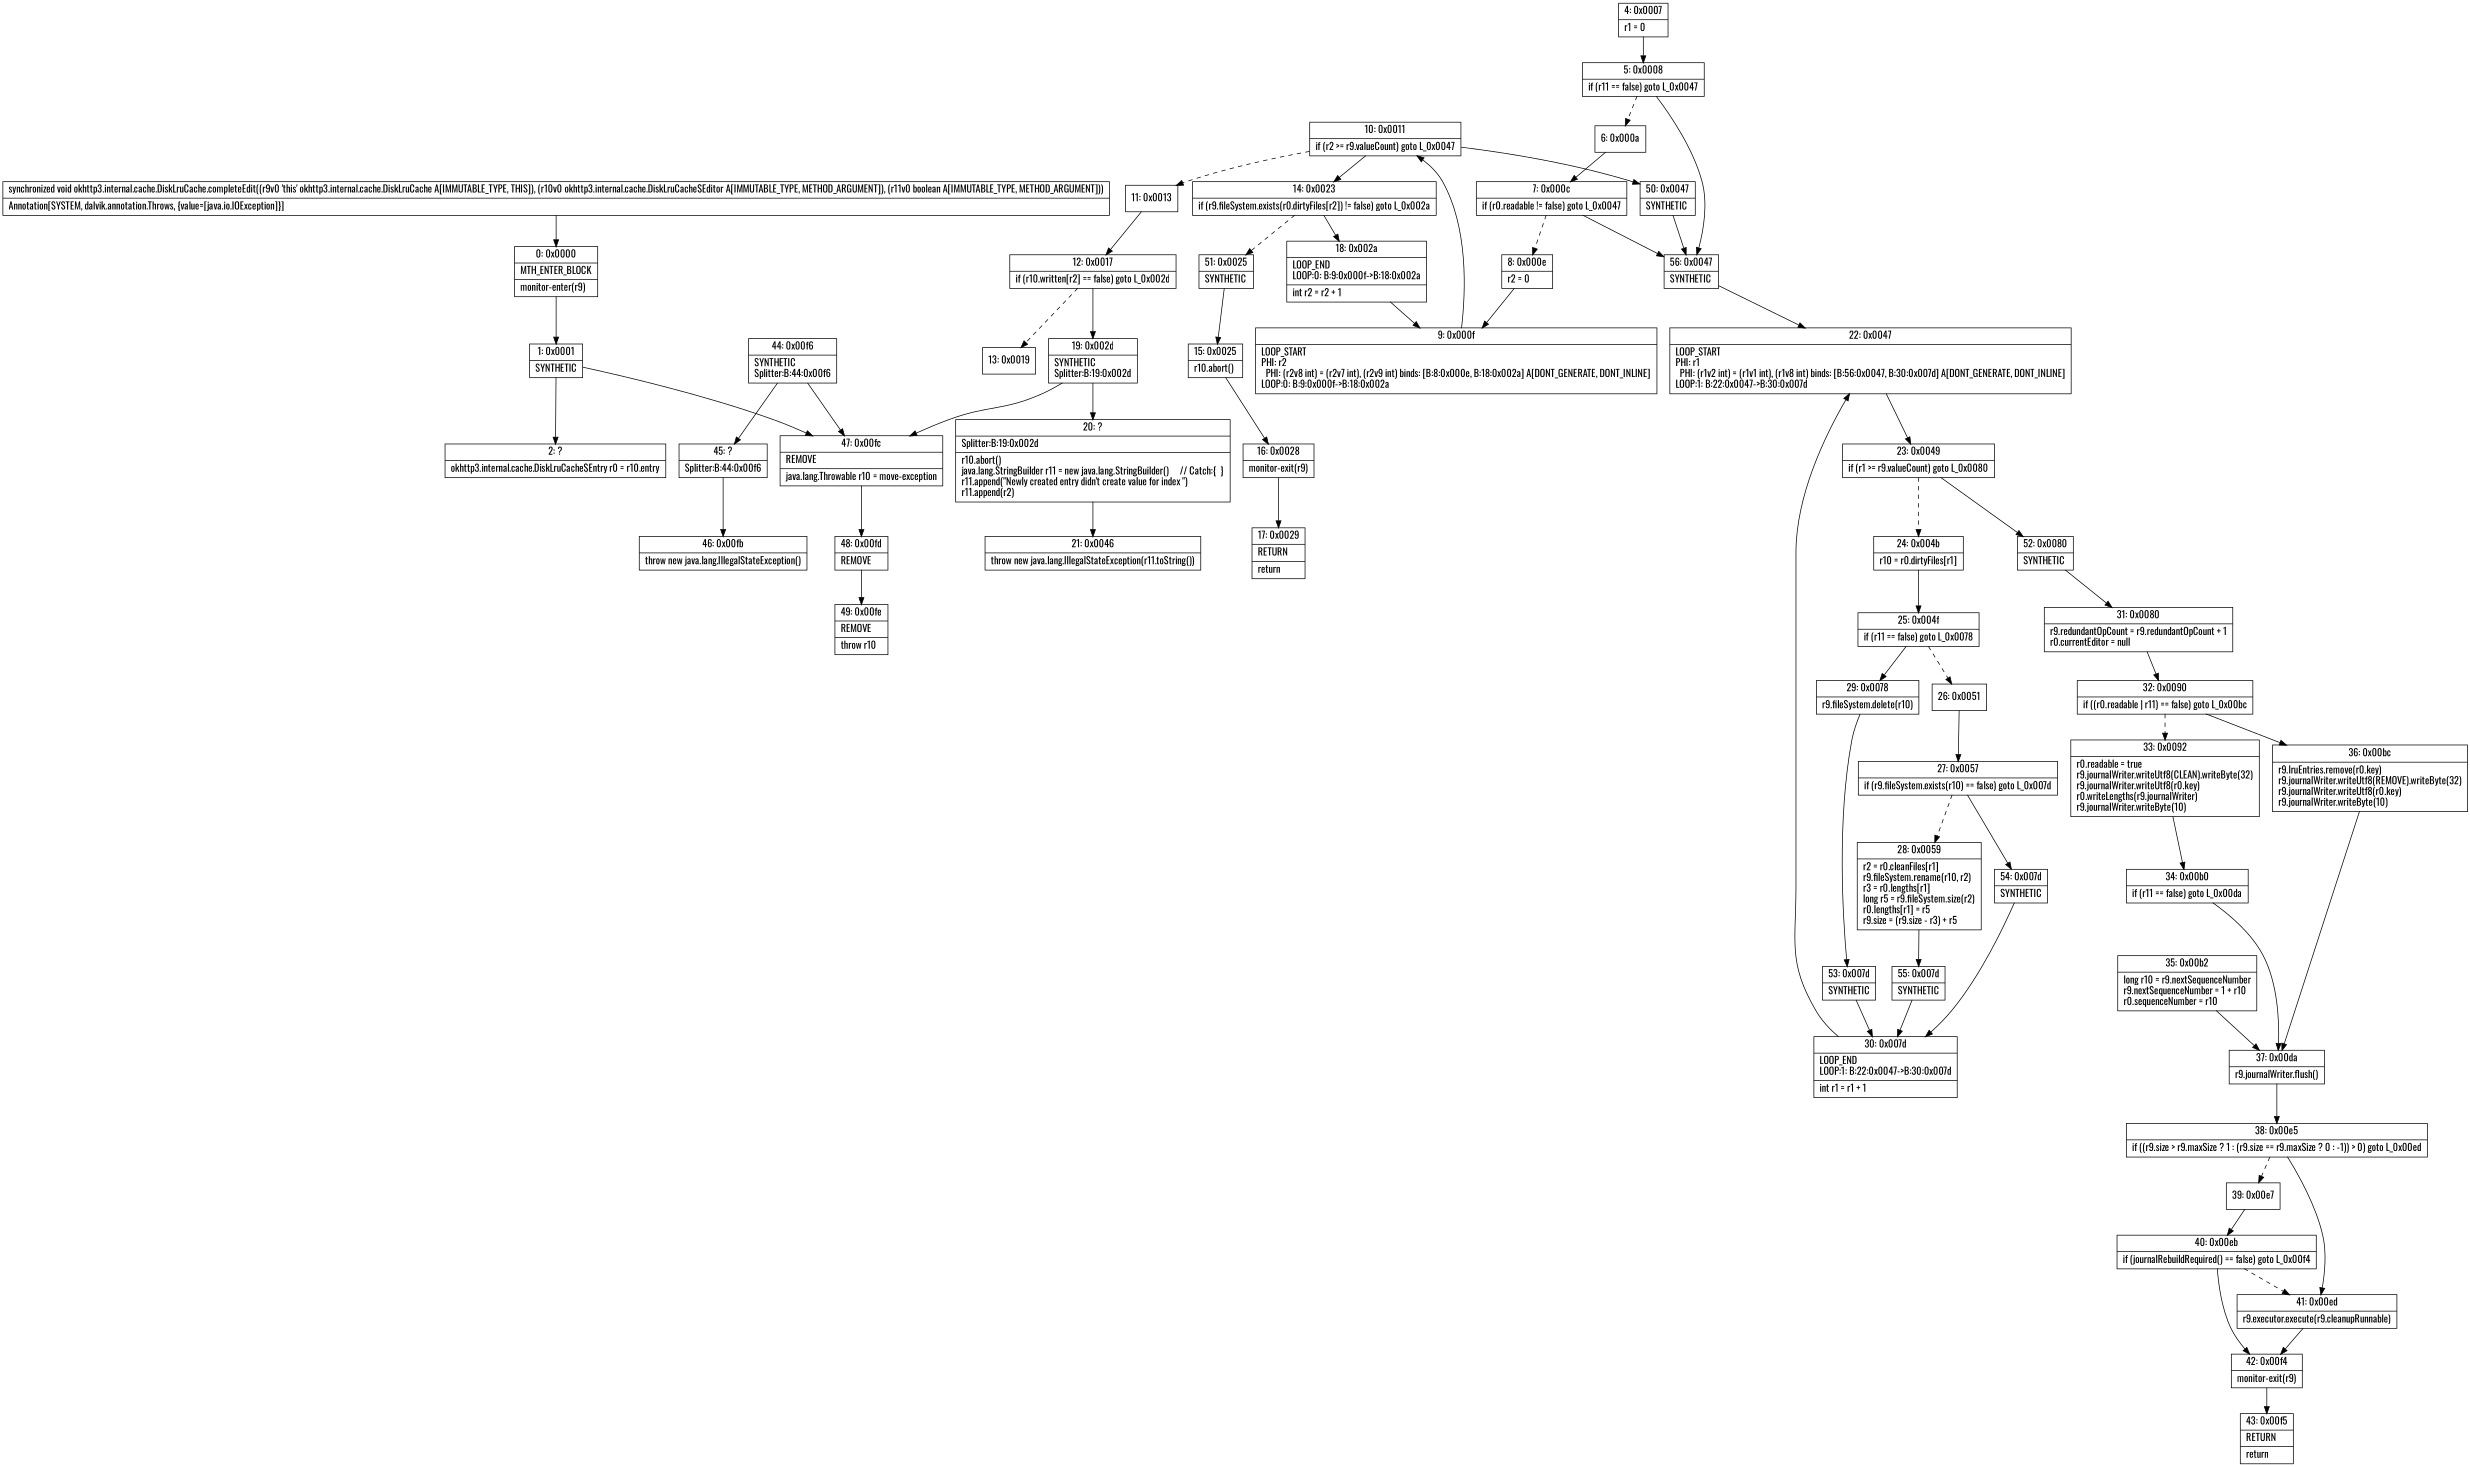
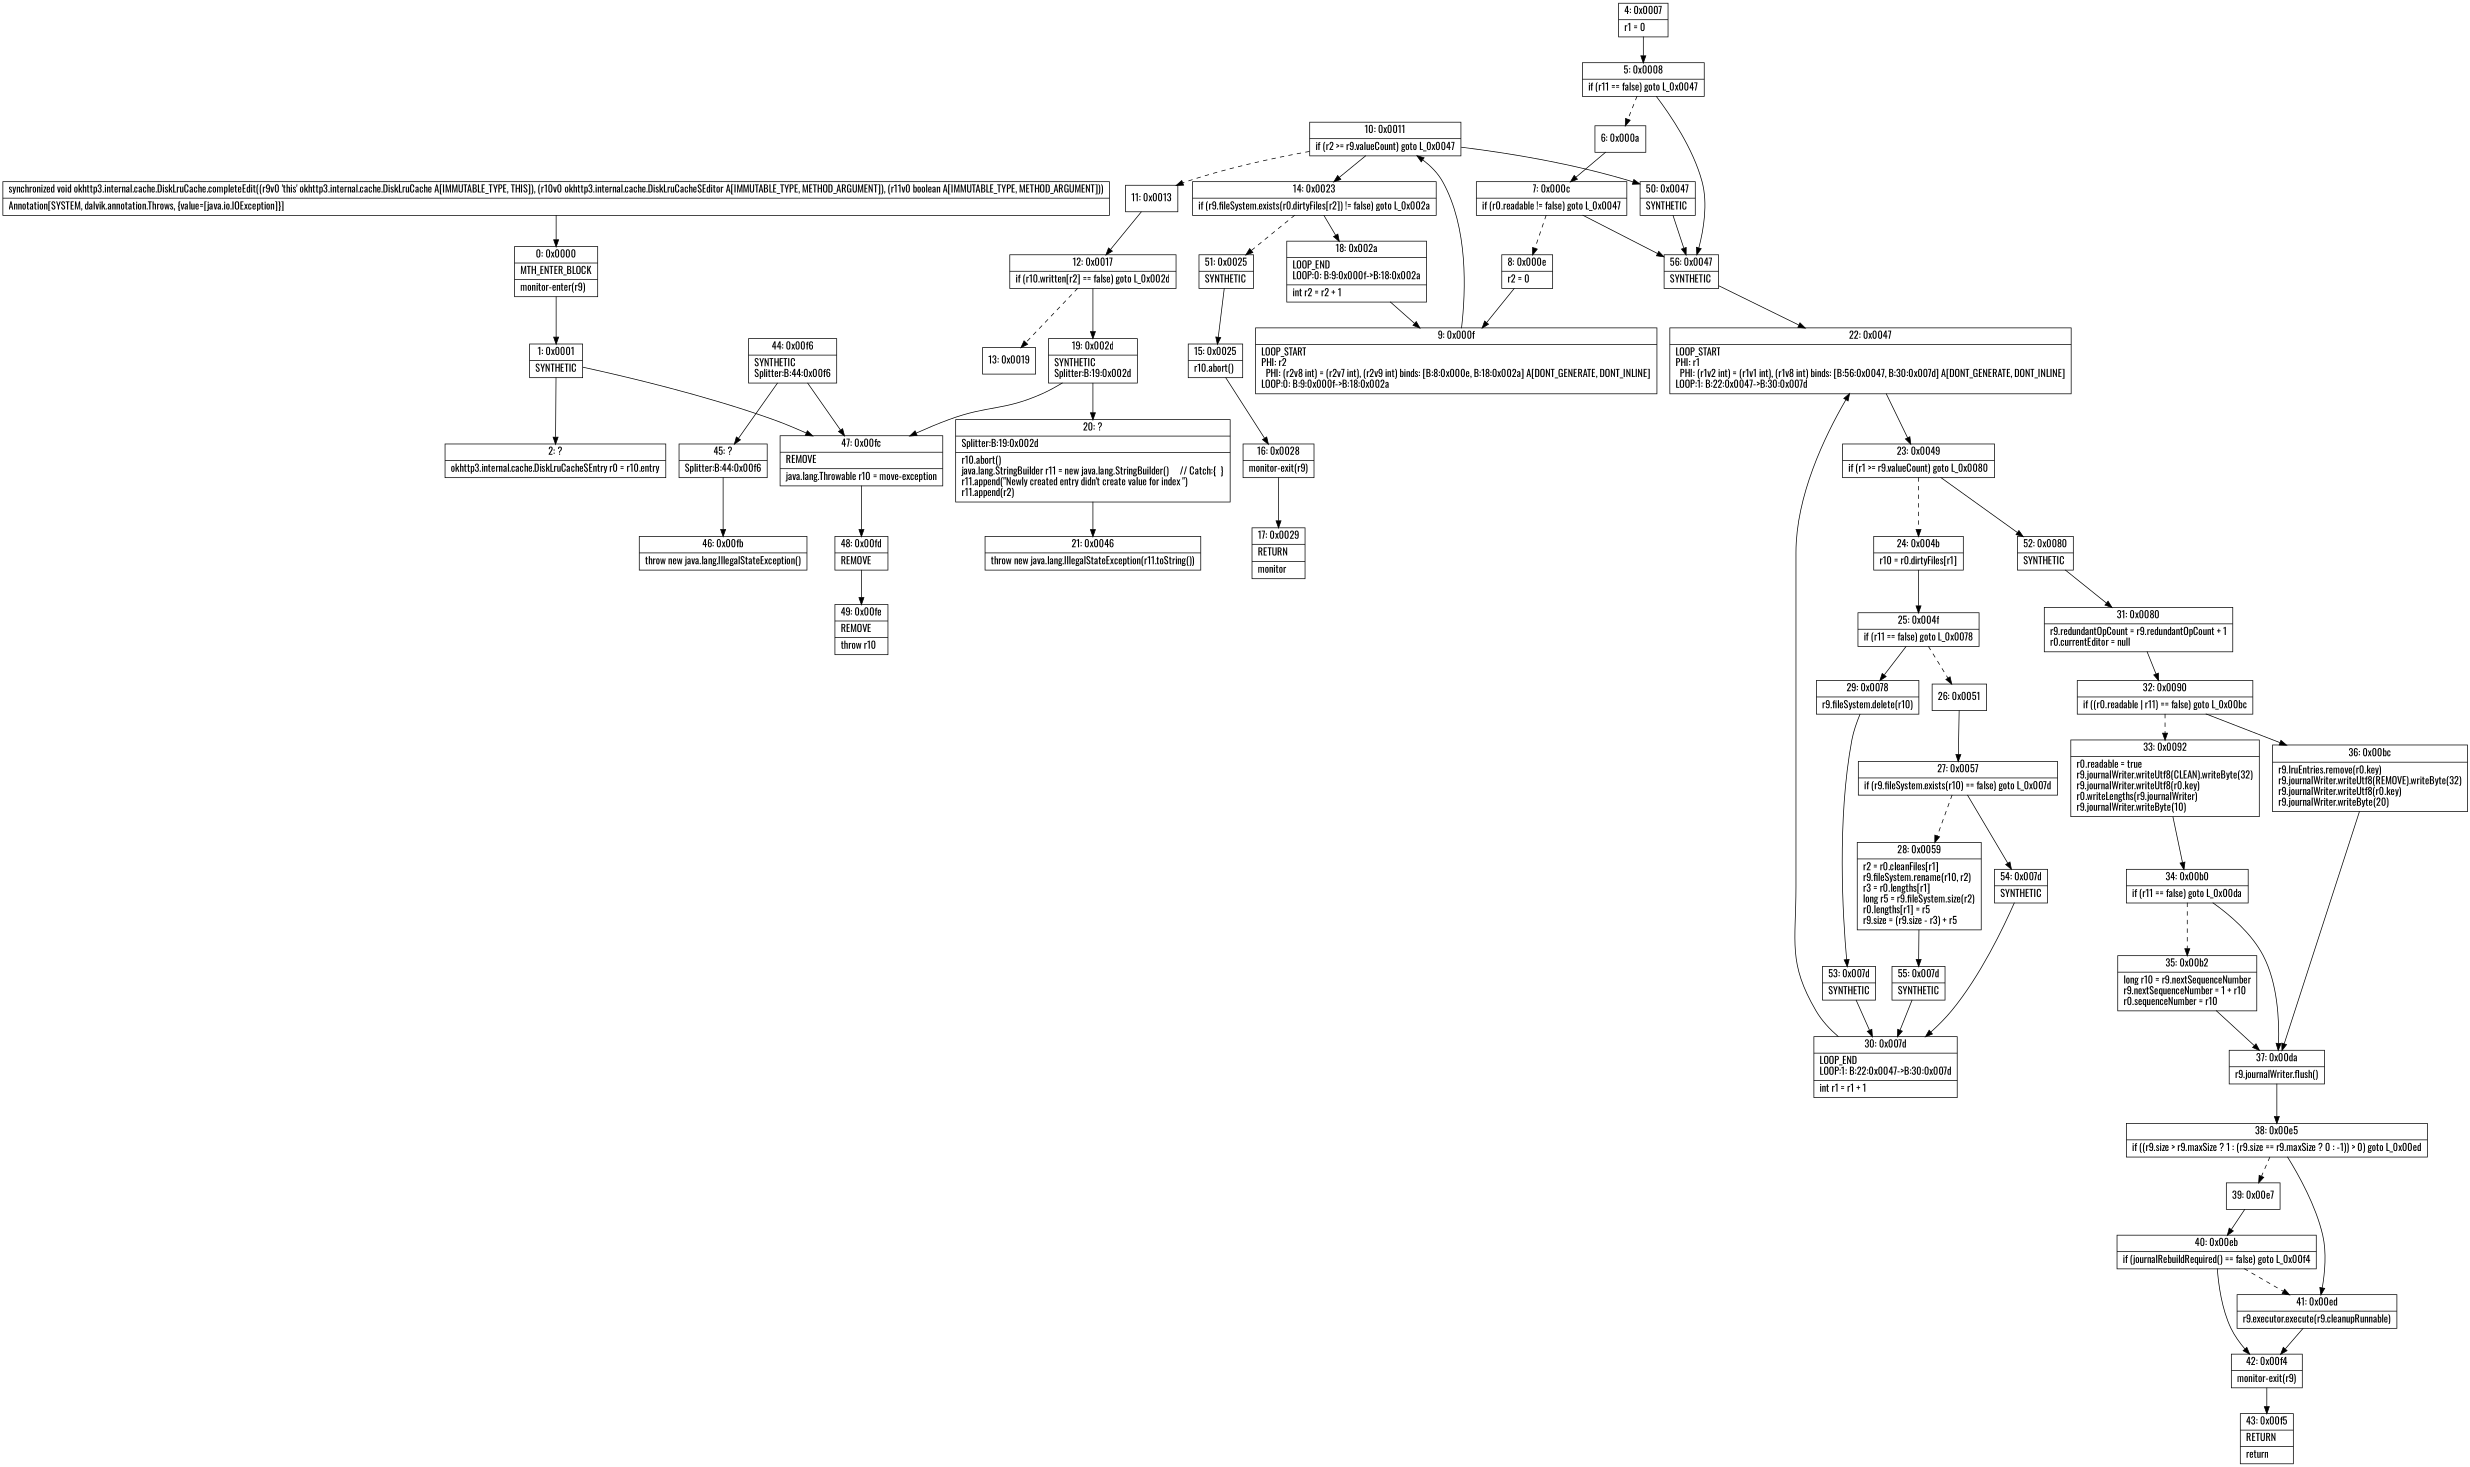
node "17: 0x0029": text "return" -> "monitor"
node "36: 0x00bc": text "r9.journalWriter.writeByte(10)" -> "r9.journalWriter.writeByte(20)"
edge "34: 0x00b0" -> "35: 0x00b2": added
